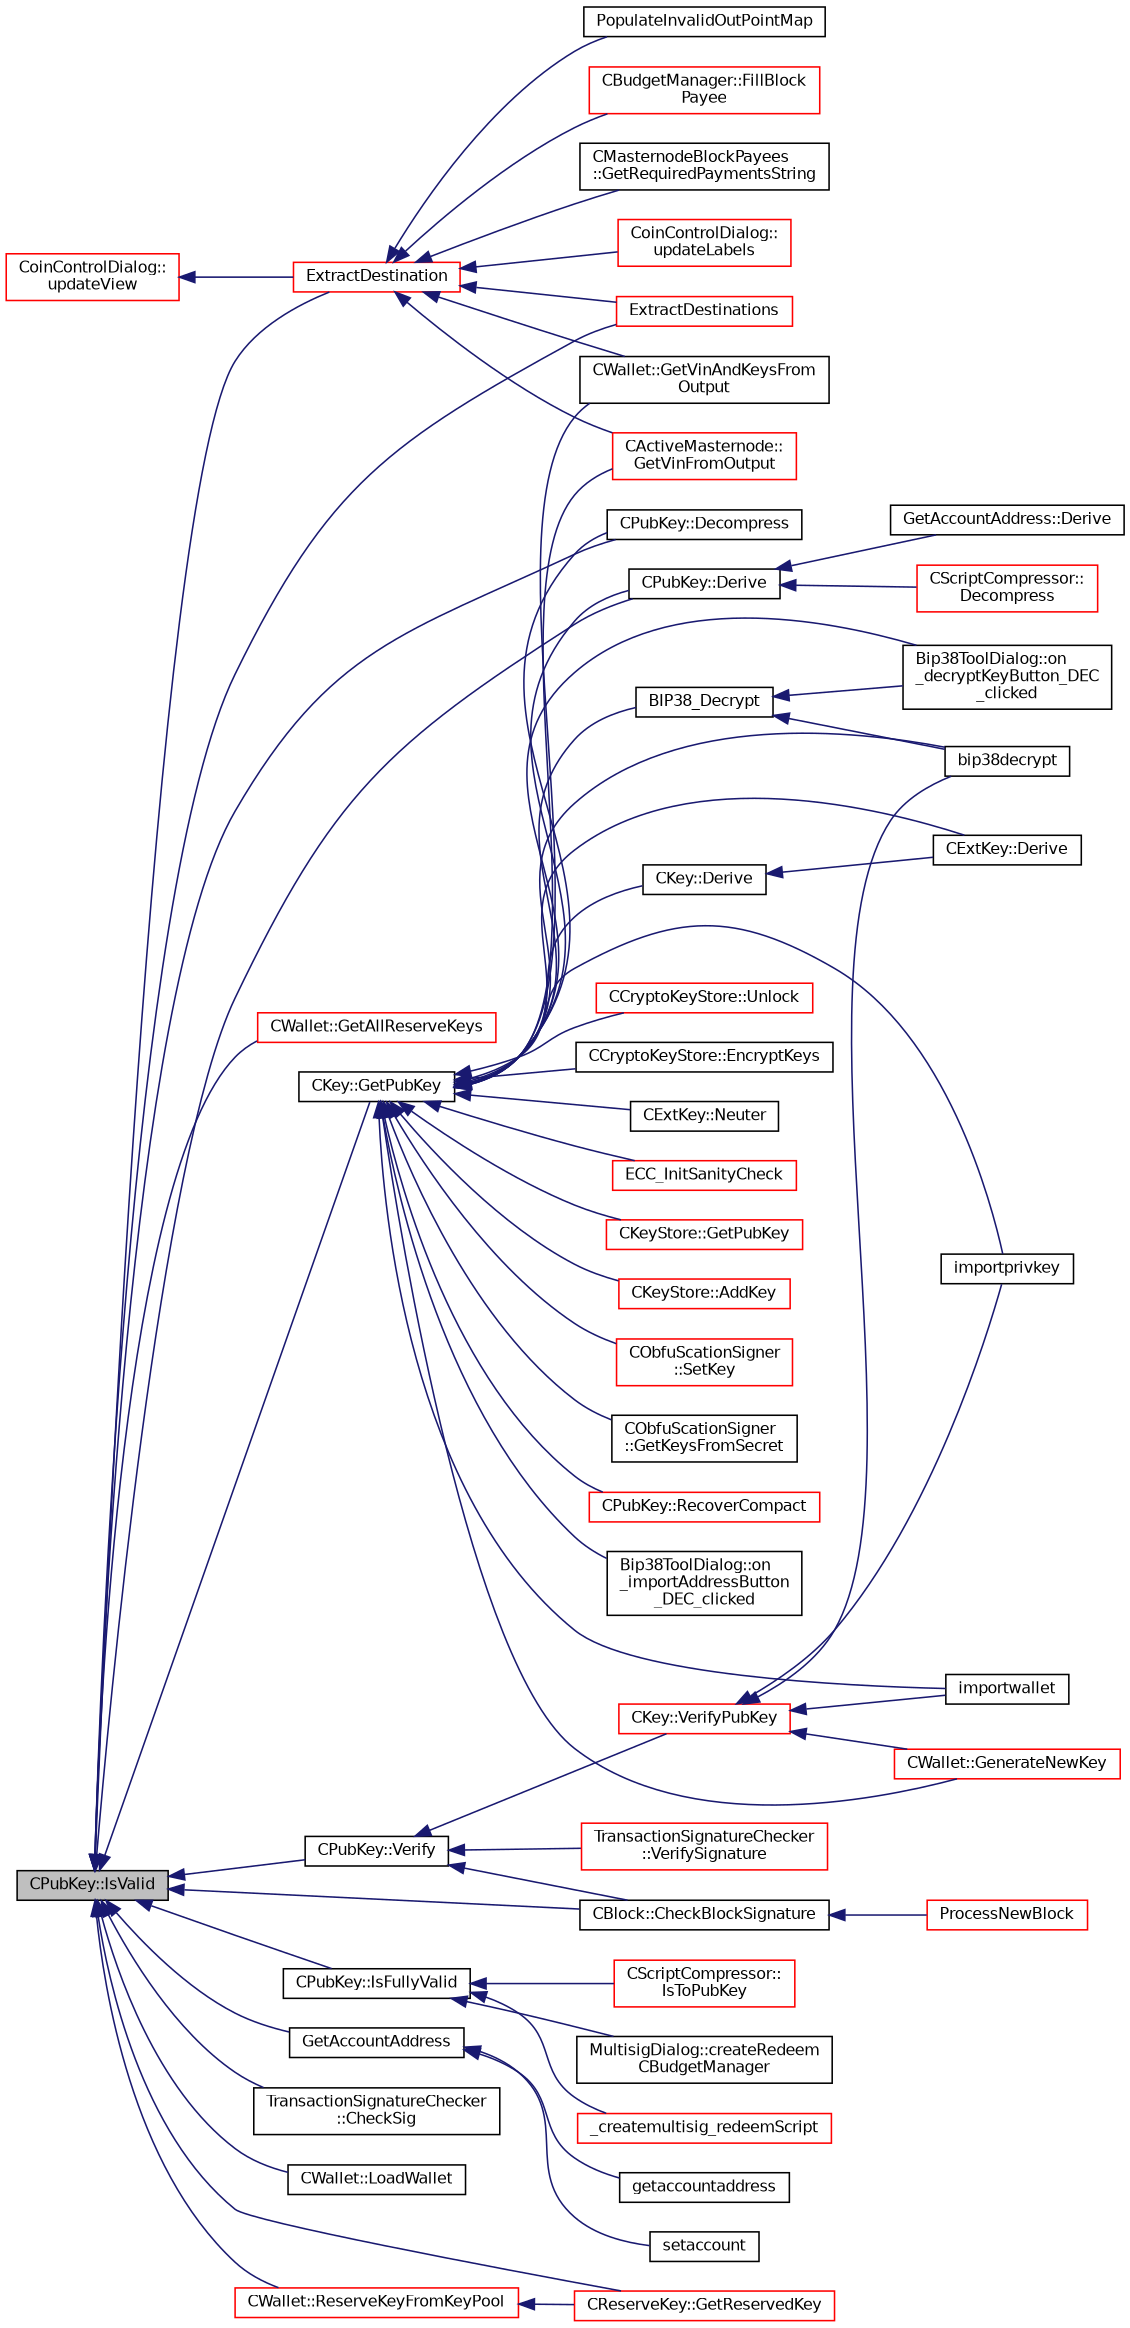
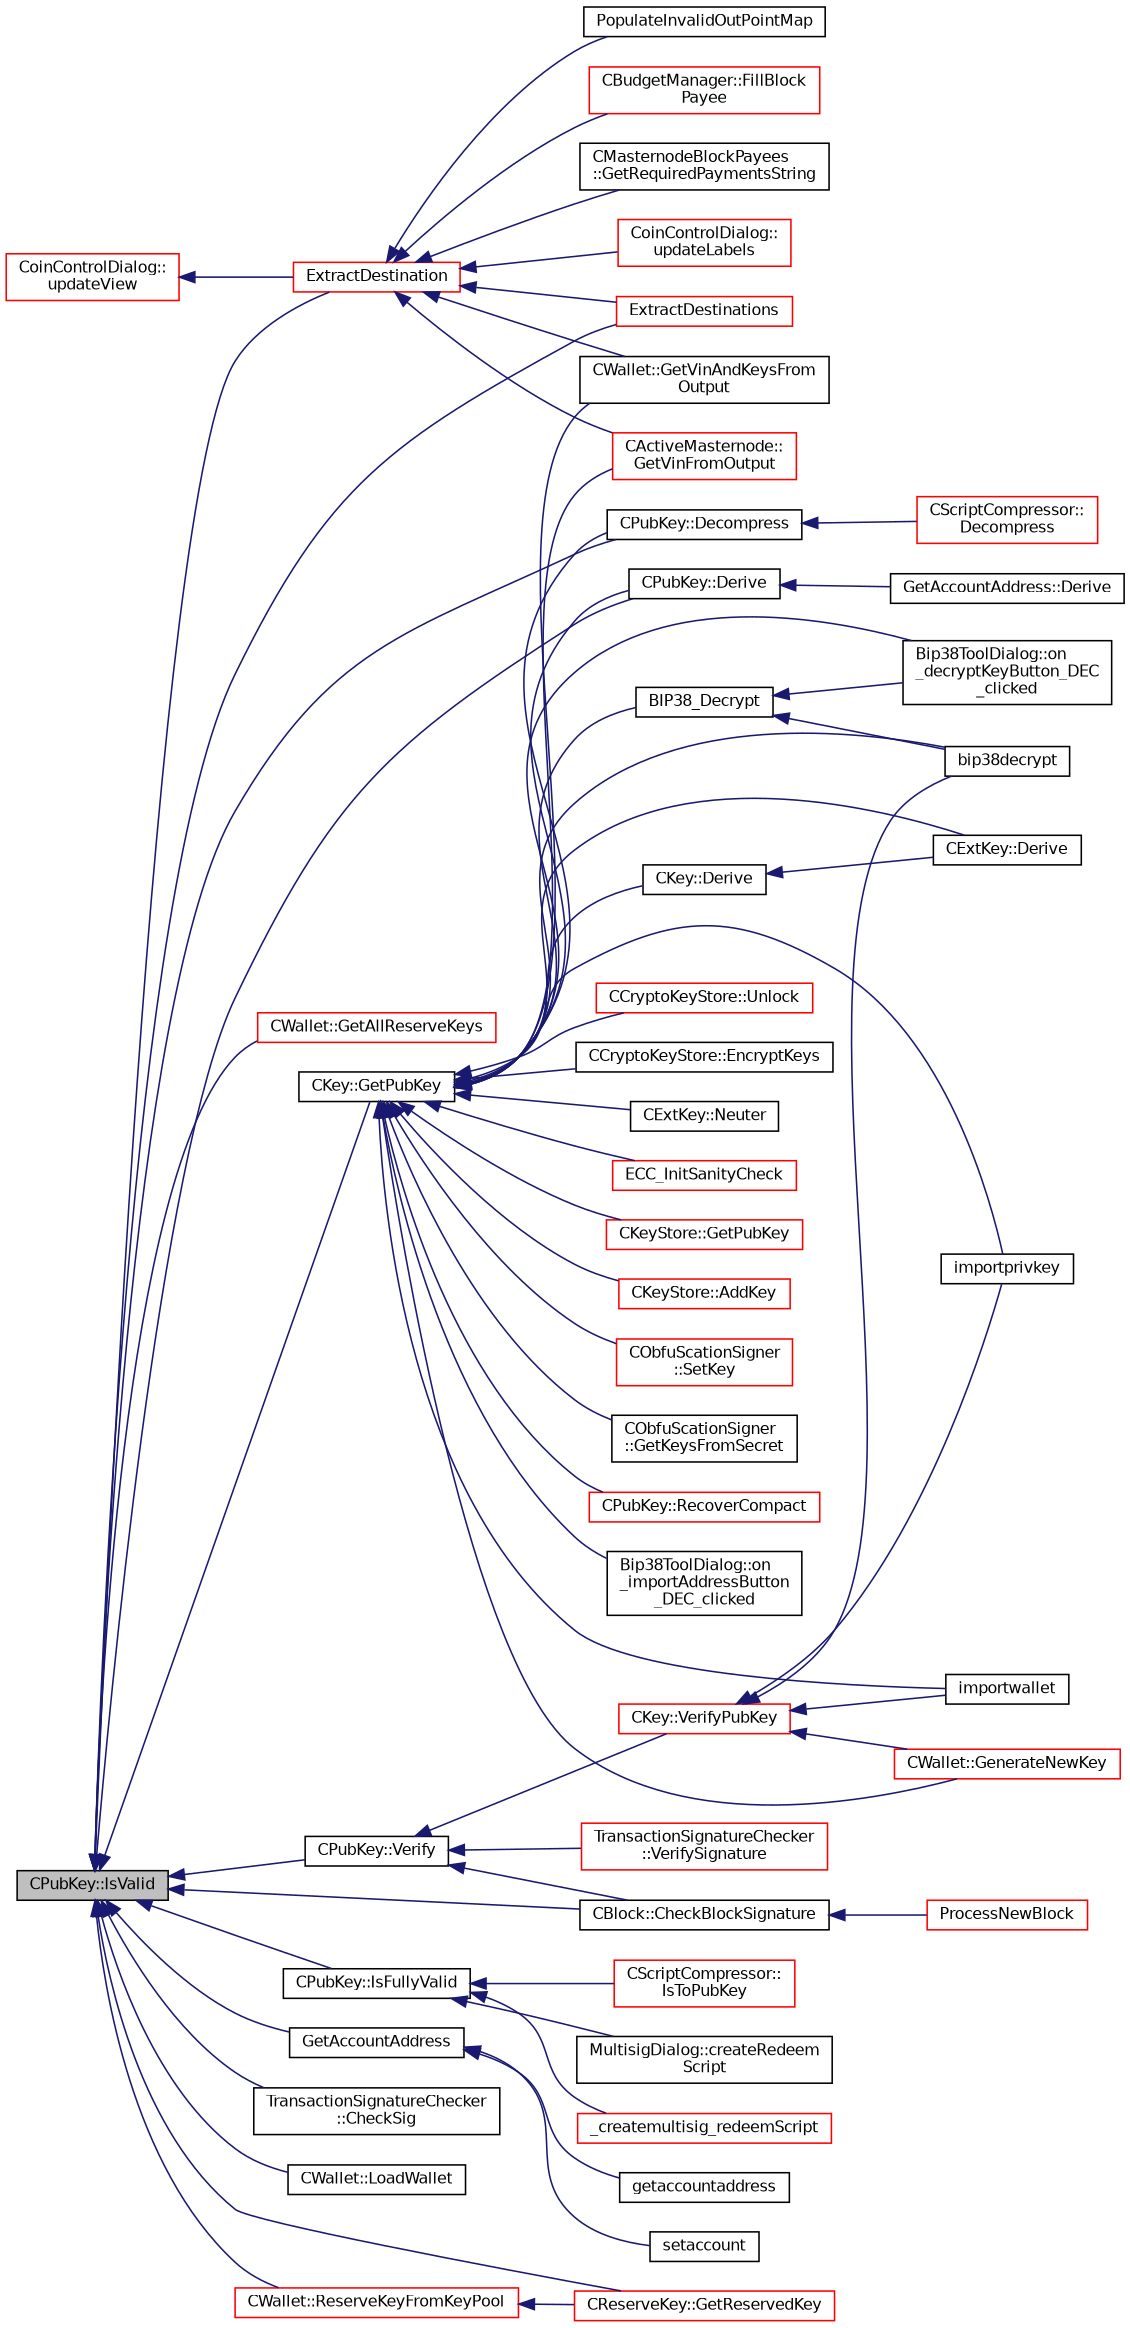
edge "CScriptCompressor:: Decompress" -> "CPubKey::Derive": now "CScriptCompressor:: Decompress" -> "CPubKey::Decompress"
node "MultisigDialog::createRedeem CBudgetManager": label "MultisigDialog::createRedeem CBudgetManager" -> "MultisigDialog::createRedeem Script"
